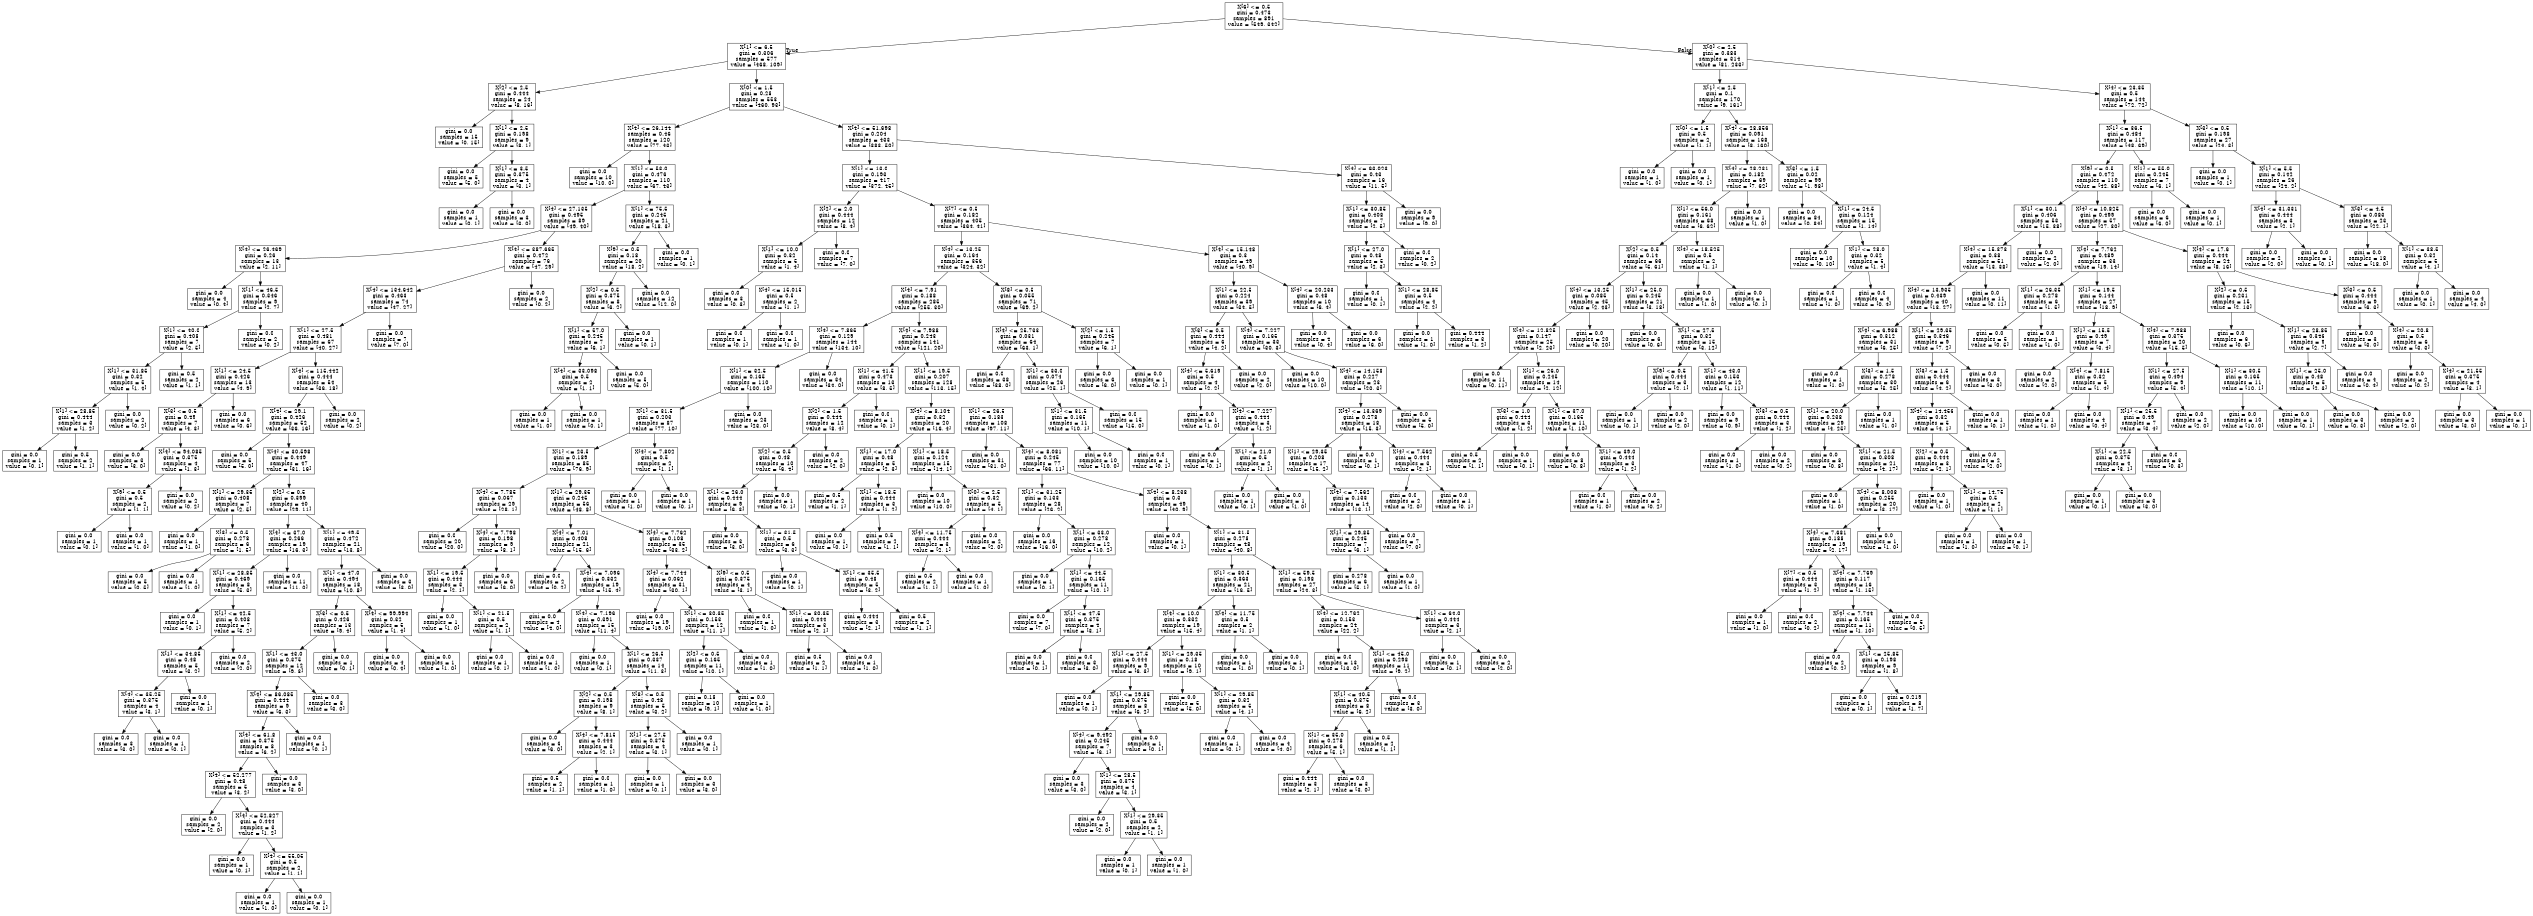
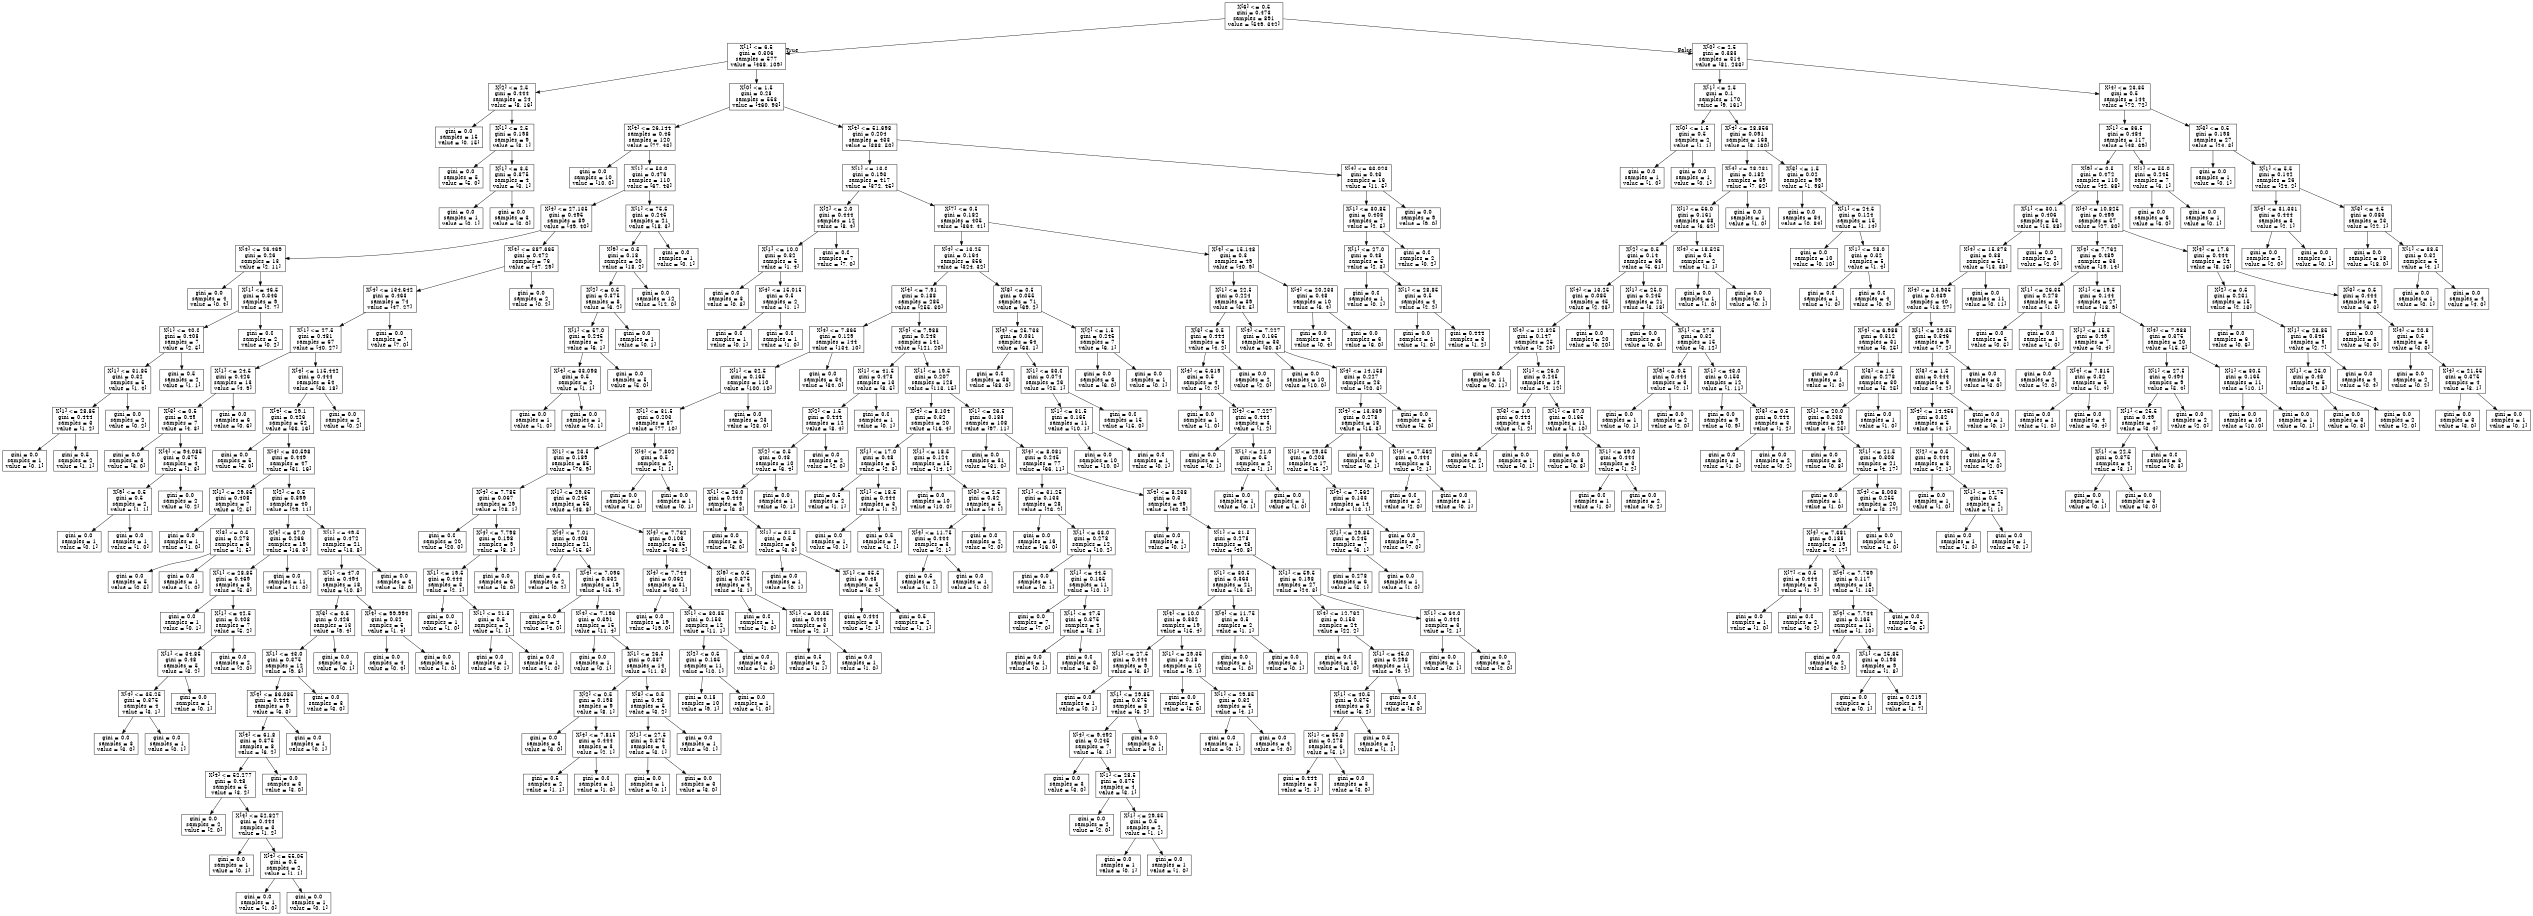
edge "X[1] <= 10.0 gini = 0.32 samples = 5 value = [1, 4]" -> "X[4] <= 15.015 gini = 0.5 samples = 2 value = [1, 1]": added
edge "X[1] <= 19.5 gini = 0.207 samples = 128 value = [113, 15]" -> "X[1] <= 26.5 gini = 0.183 samples = 108 value = [97, 11]": added
